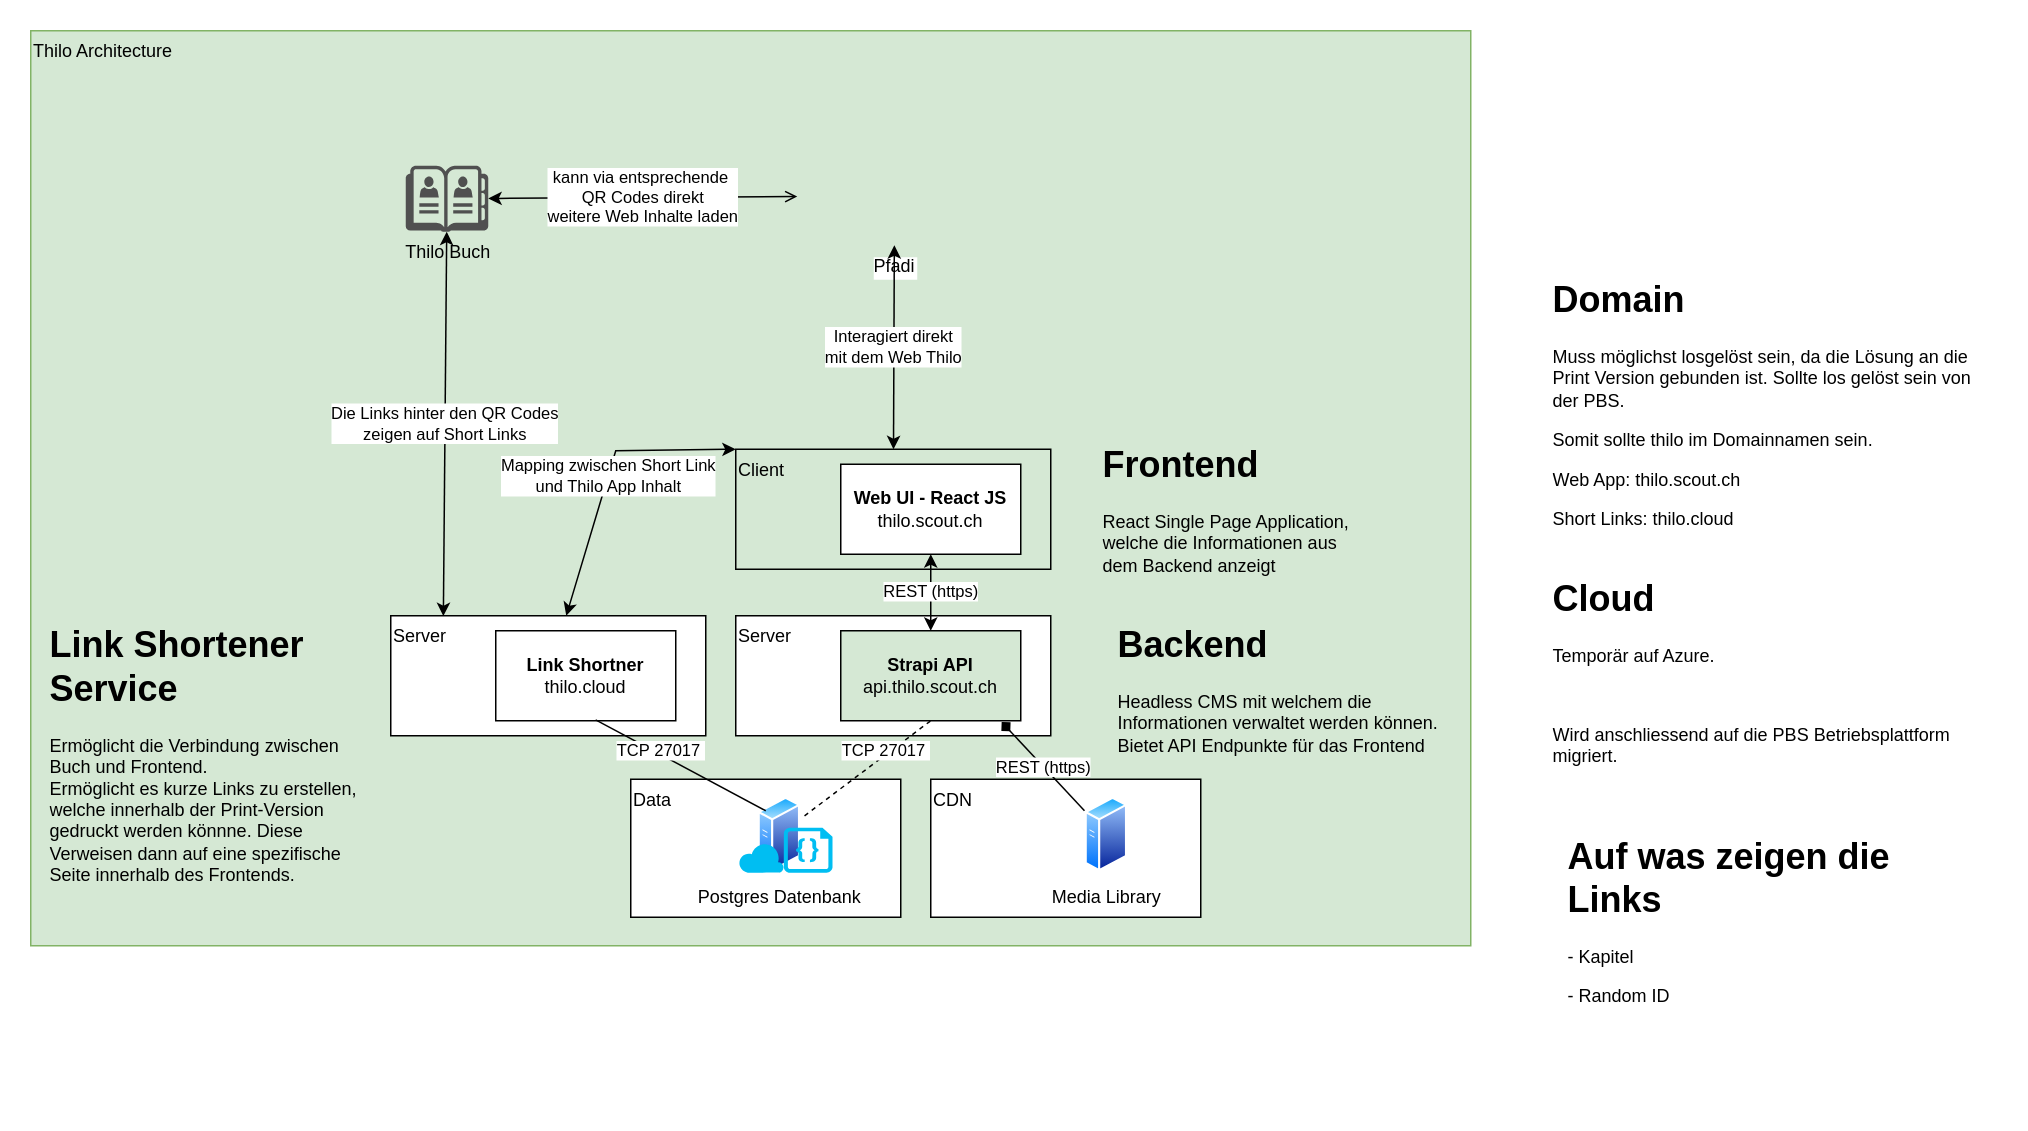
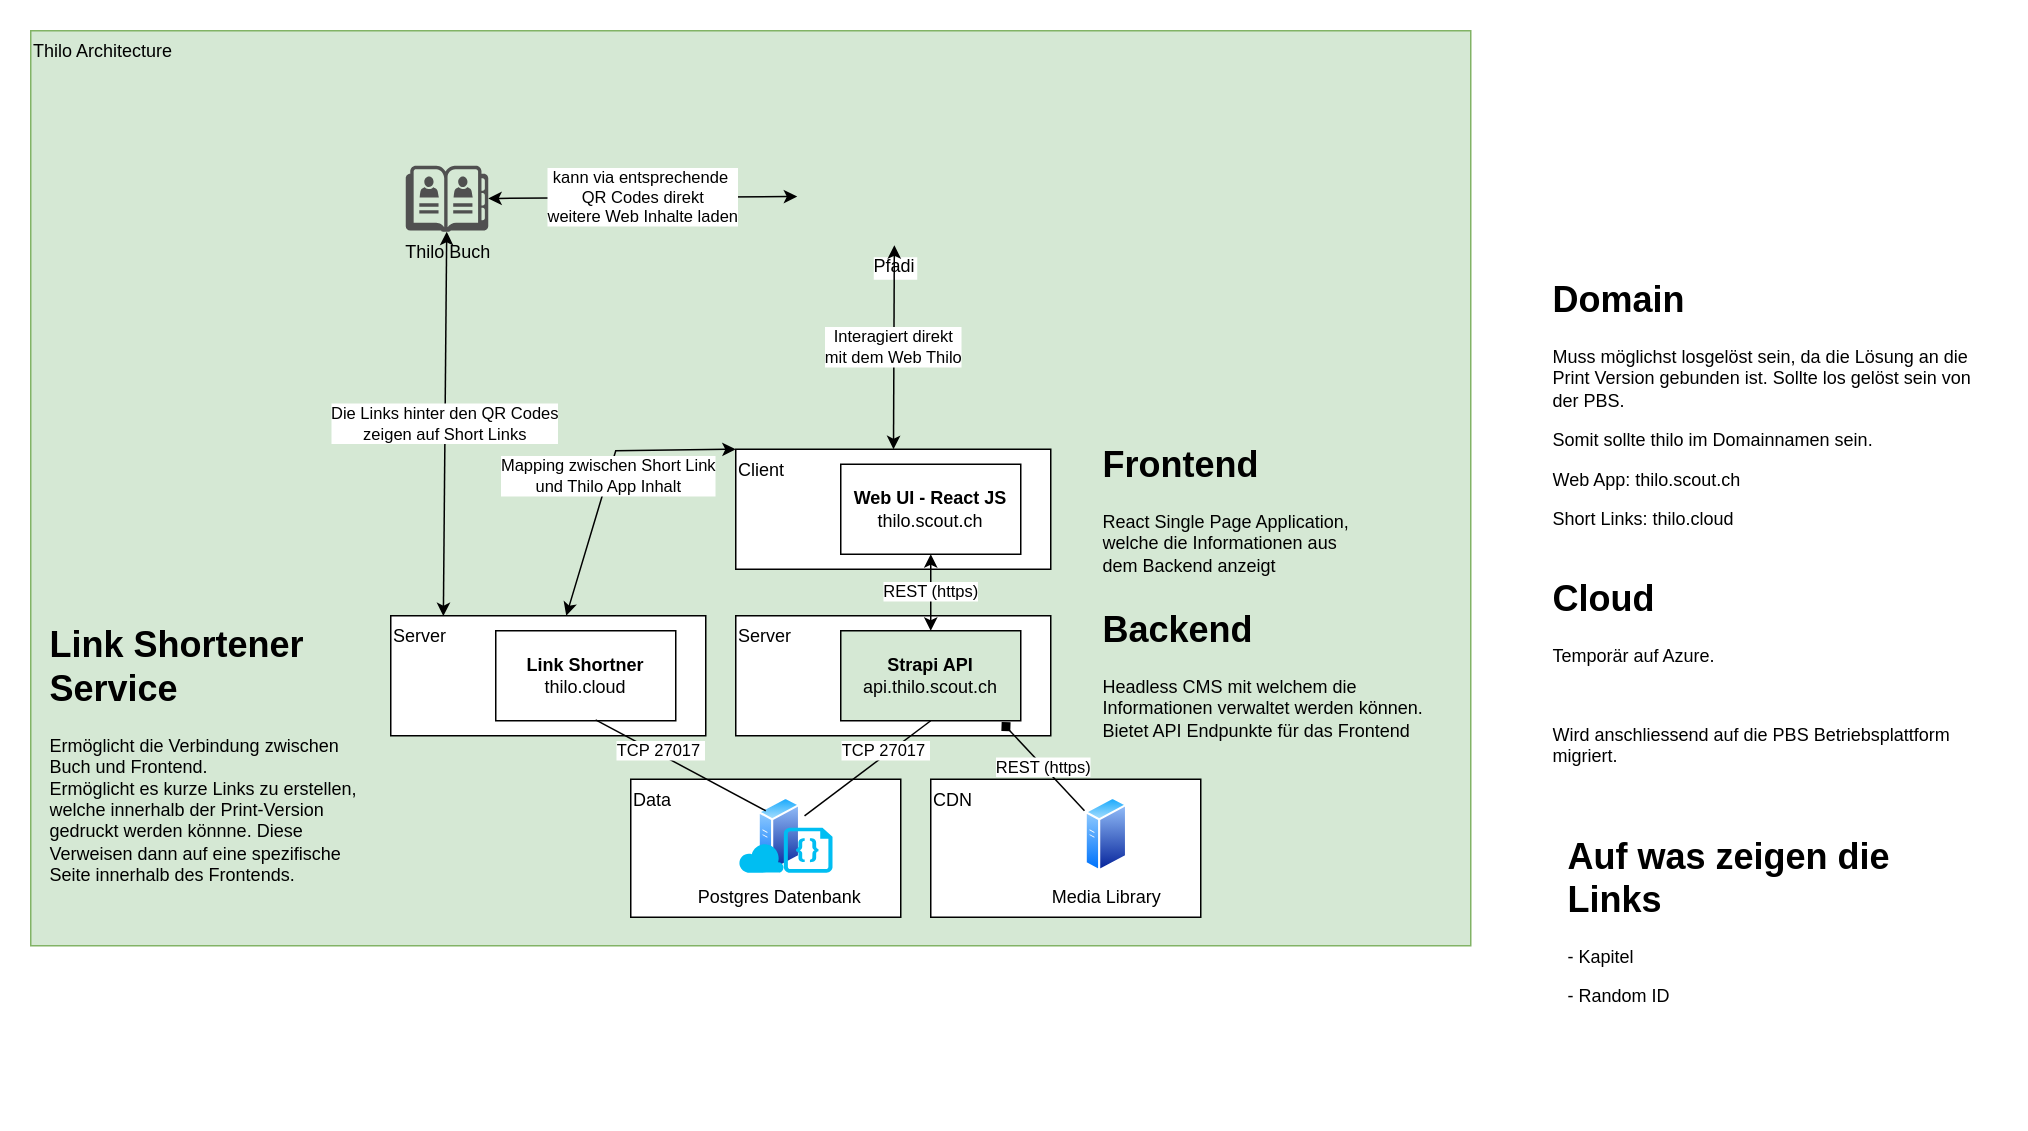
edge "Pfadi" -- "Thilo Buch": arrowhead open -> classic
node "Client": fillcolor #d5e8d4 -> #ffffff
node "BackendHeadless CMS mit welchem die Informationen verwaltet werden können. Bietet API Endpunkte für das Frontend": moved (1277, 691) -> (1262, 676)
edge "Strapi API api.thilo.scout.ch" -- "Postgres Datenbank": style dashed -> solid
